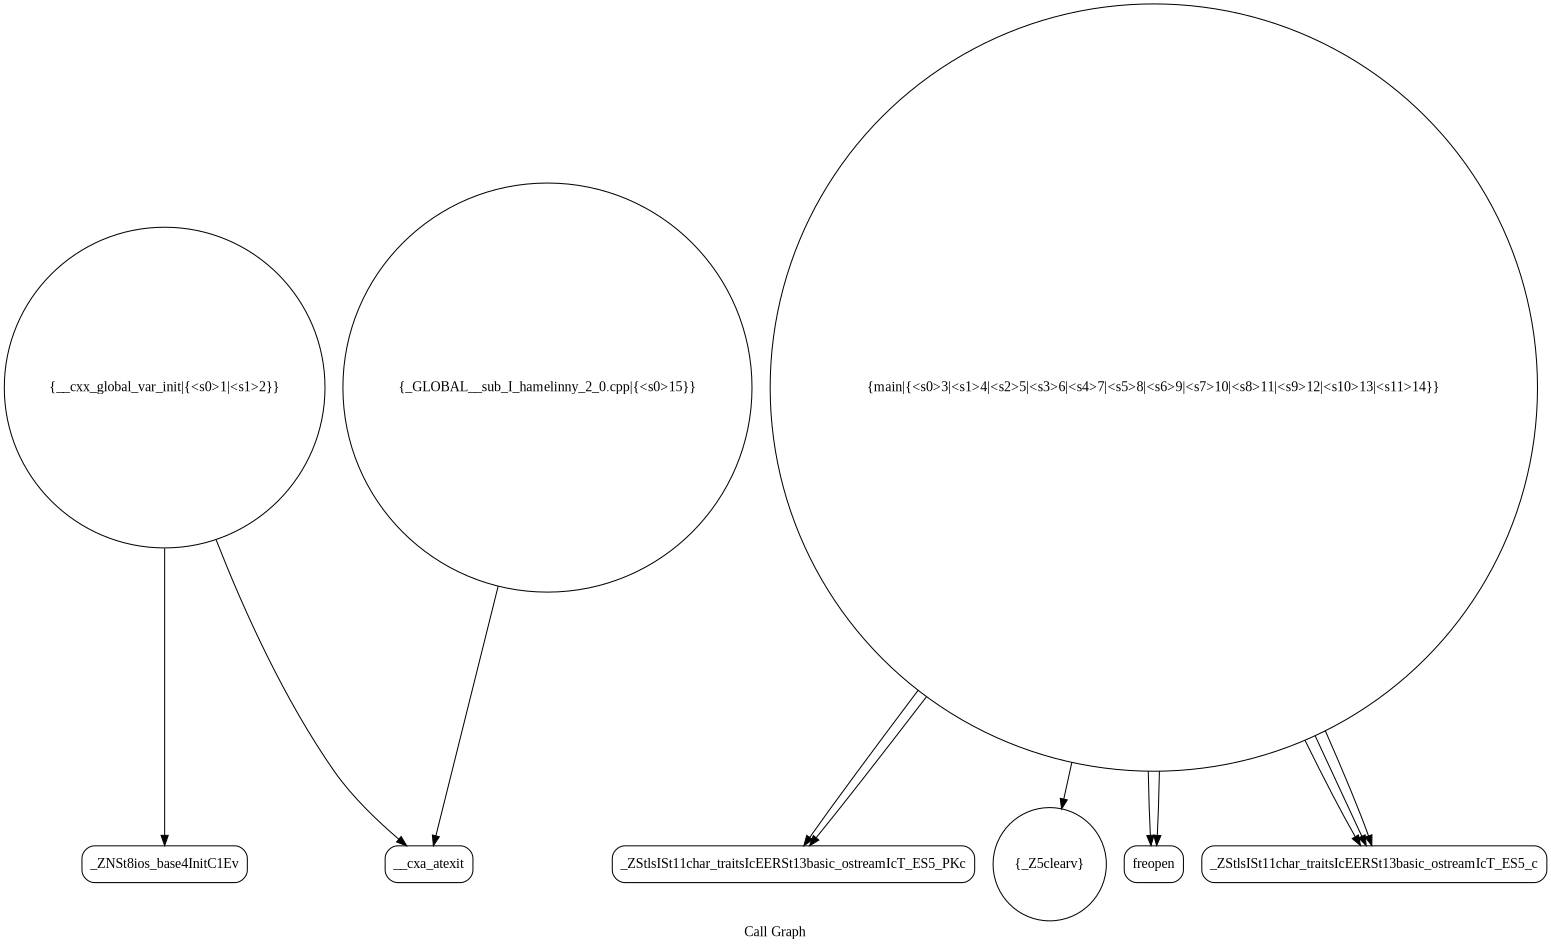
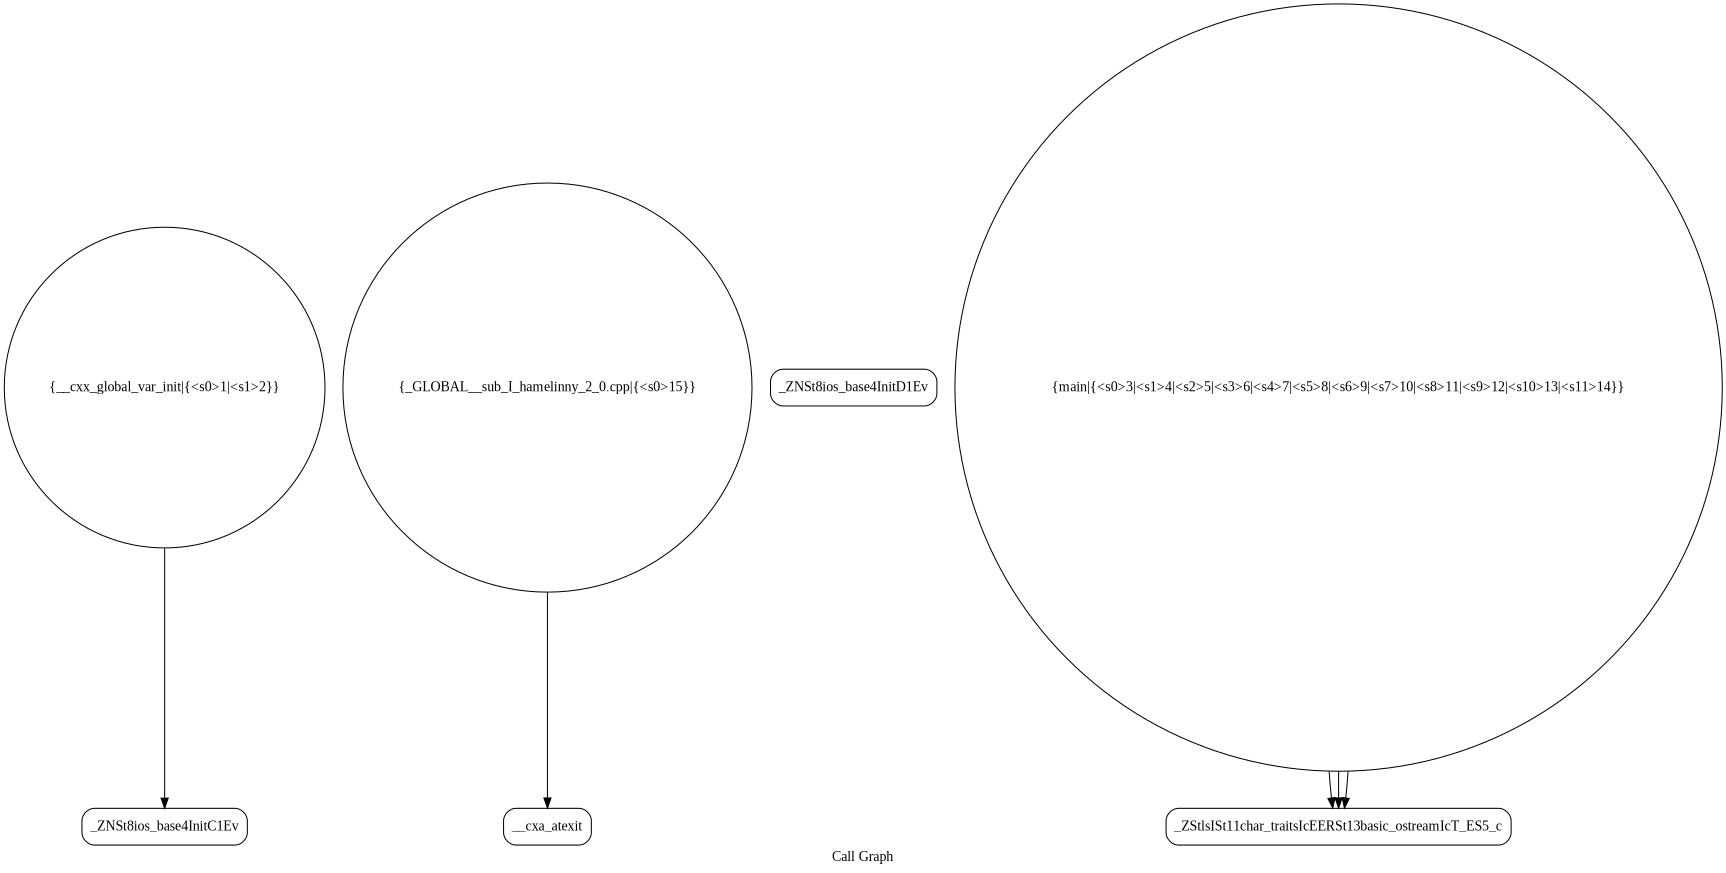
node "_ZNSt8ios_base4InitD1Ev": added
edge "{__cxx_global_var_init|{<s0>1|<s1>2}}" -> "__cxa_atexit": removed
node "_ZStlsISt11char_traitsIcEERSt13basic_ostreamIcT_ES5_PKc": removed
node "{_Z5clearv}": removed
node "freopen": removed
